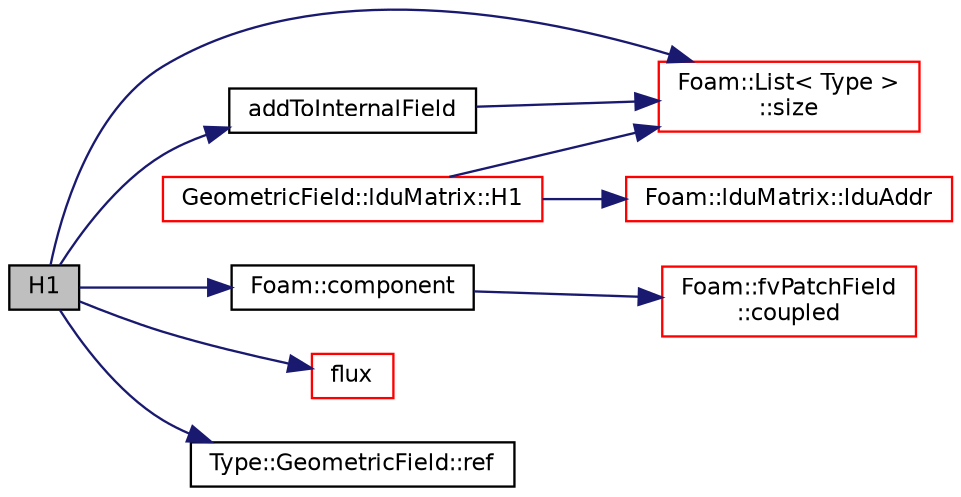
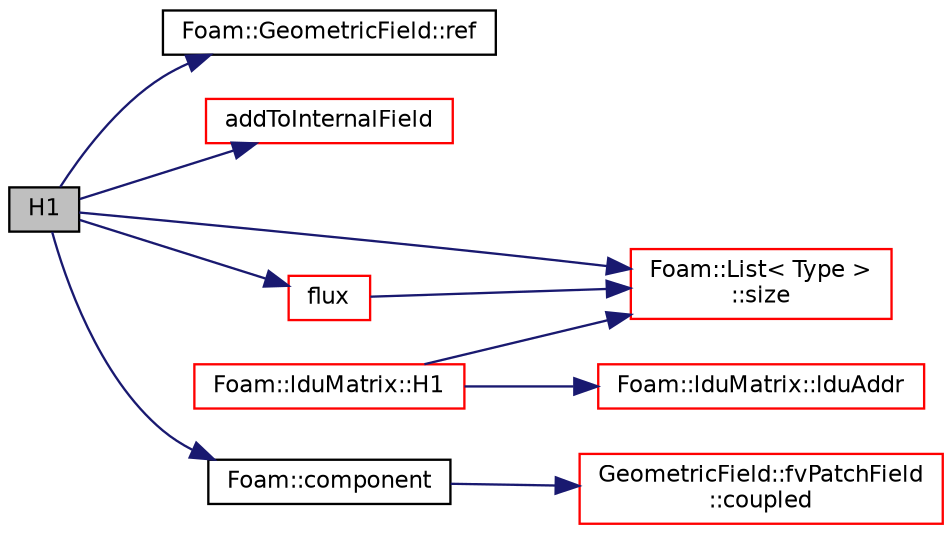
edge "addToInternalField" -> "Foam::List< Type > ::size": now "flux" -> "Foam::List< Type > ::size"
node "addToInternalField": color black -> red
node "GeometricField::lduMatrix::H1": label "GeometricField::lduMatrix::H1" -> "Foam::lduMatrix::H1"
node "Foam::fvPatchField ::coupled": label "Foam::fvPatchField ::coupled" -> "GeometricField::fvPatchField ::coupled"
node "Type::GeometricField::ref": label "Type::GeometricField::ref" -> "Foam::GeometricField::ref"
